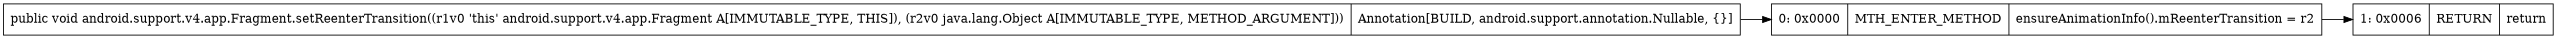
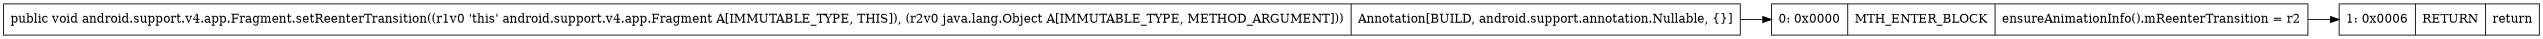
node "0: 0x0000": text "MTH_ENTER_METHOD" -> "MTH_ENTER_BLOCK"
